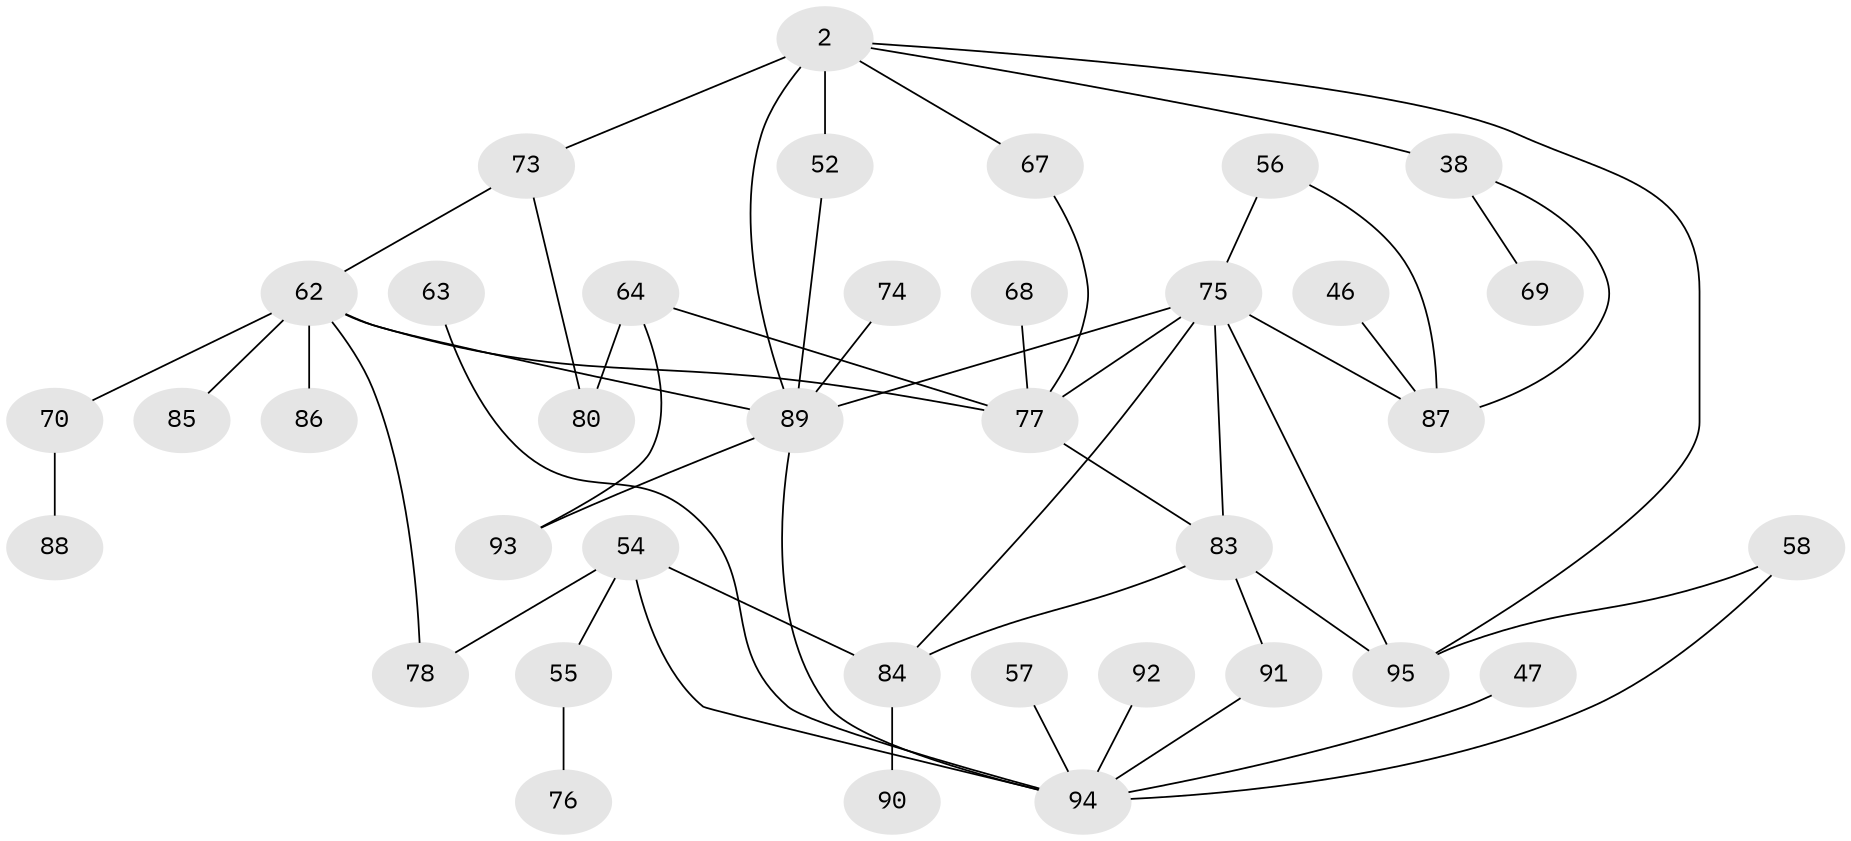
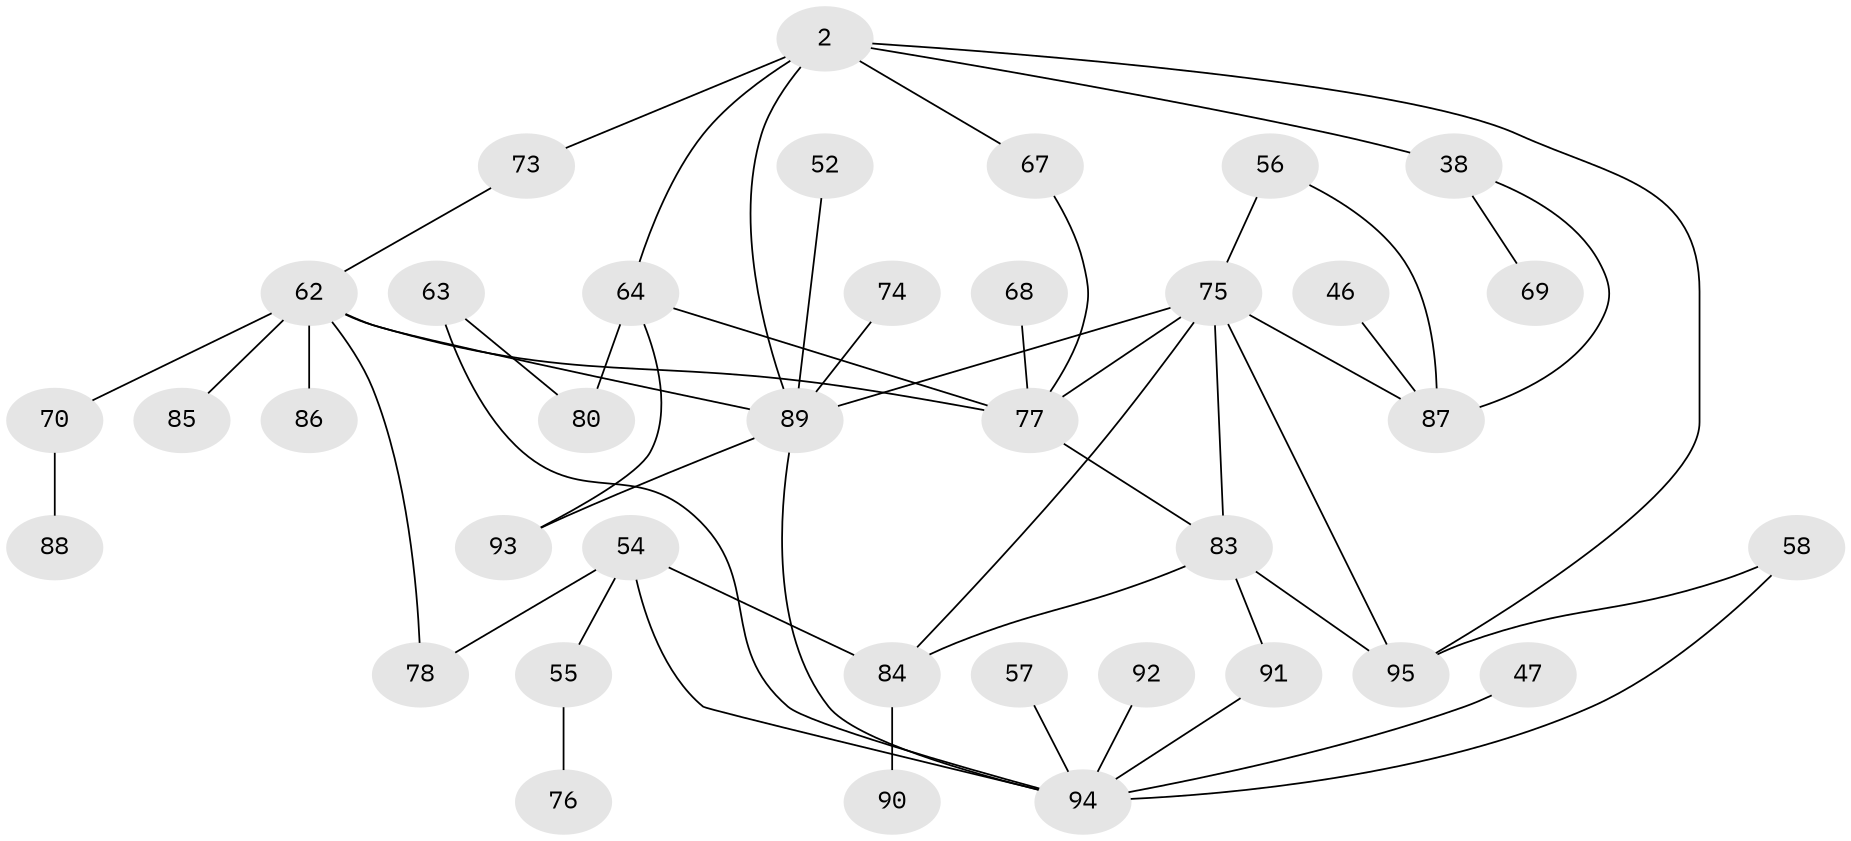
edge "2" -- "52": now "2" -- "64"
edge "73" -- "80": now "63" -- "80"
